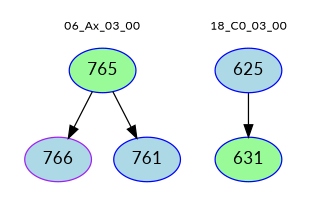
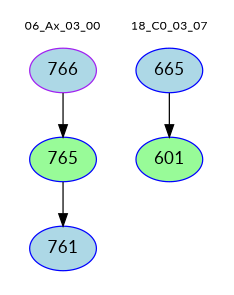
cluster "18_C0_03_00": label "18_C0_03_00" -> "18_C0_03_07"
node "625": label "625" -> "665"
edge "765" -> "766": reversed
node "631": label "631" -> "601"
